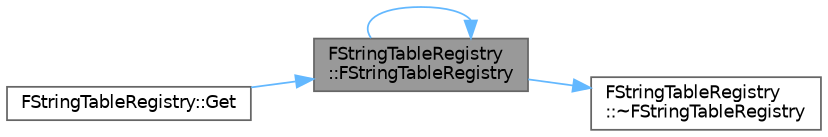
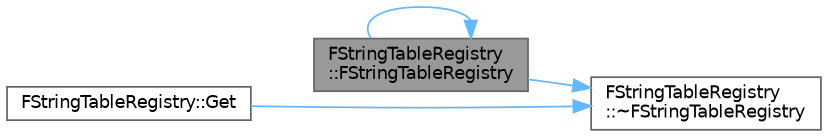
edge "FStringTableRegistry::Get" -> "FStringTableRegistry ::FStringTableRegistry": now "FStringTableRegistry::Get" -> "FStringTableRegistry ::~FStringTableRegistry"
